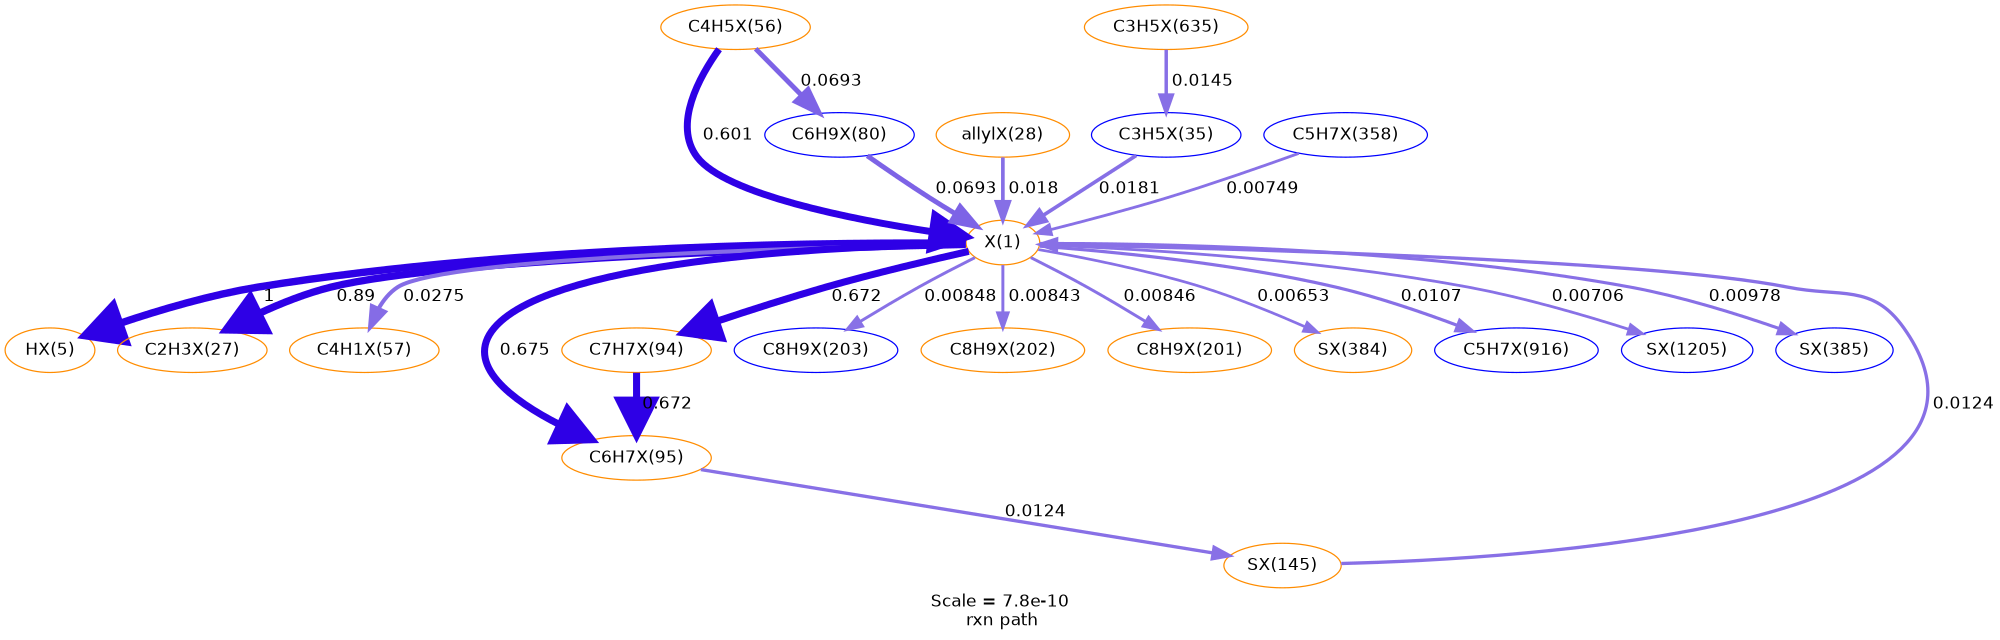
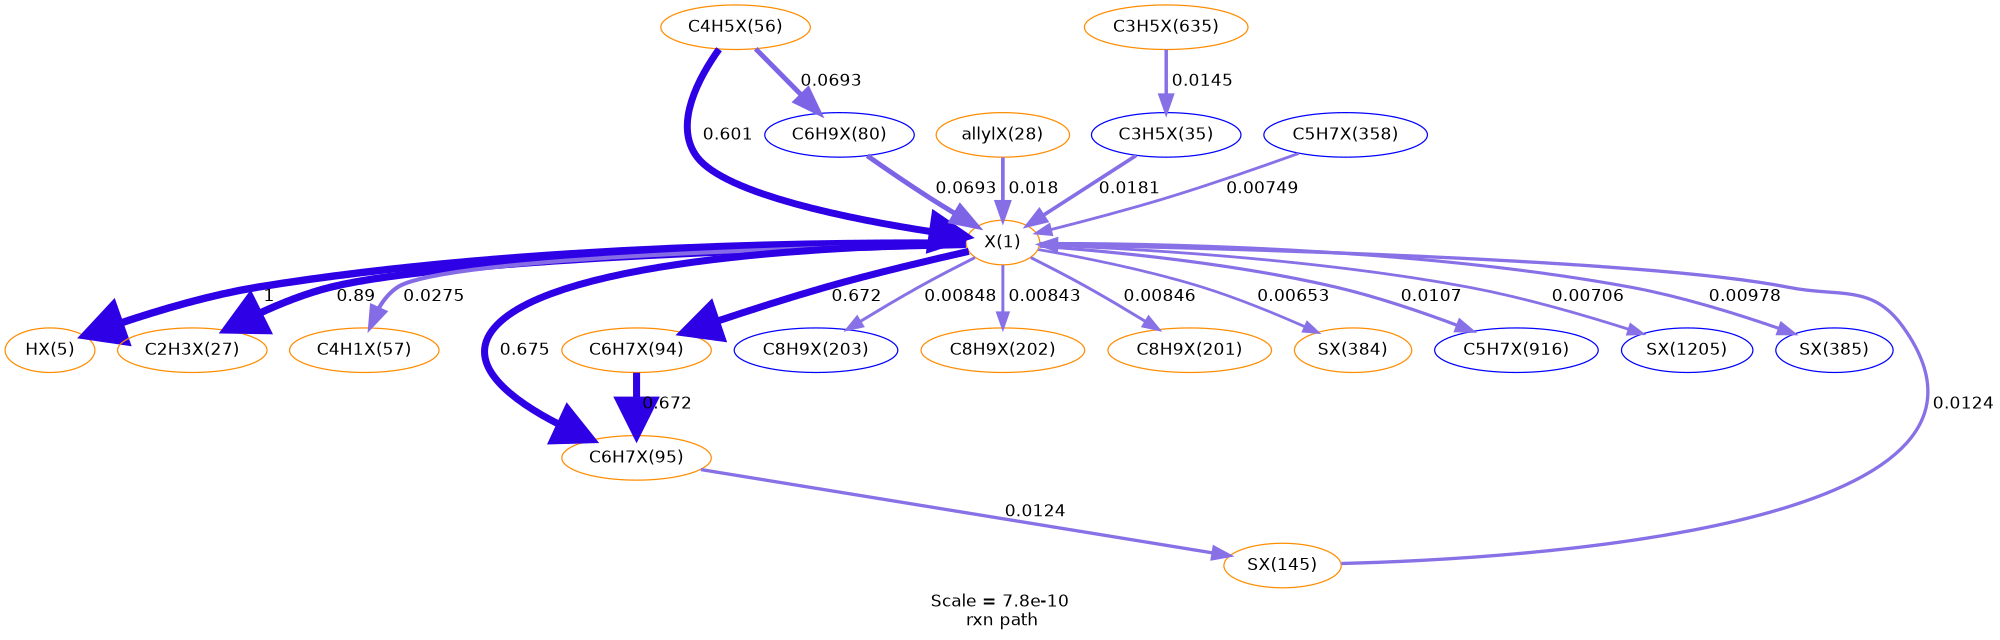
node "C7H7X(94)": label "C7H7X(94)" -> "C6H7X(94)"
